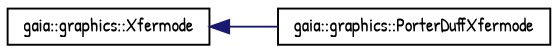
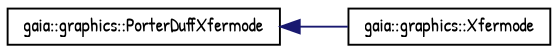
edge "gaia::graphics::PorterDuffXfermode" -> "gaia::graphics::Xfermode": reversed
